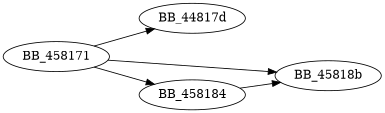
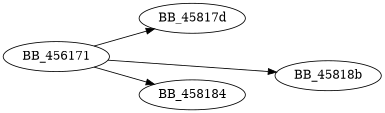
node "BB_44817d": label "BB_44817d" -> "BB_45817d"
node "BB_458171": label "BB_458171" -> "BB_456171"
edge "BB_458184" -> "BB_45818b": removed
